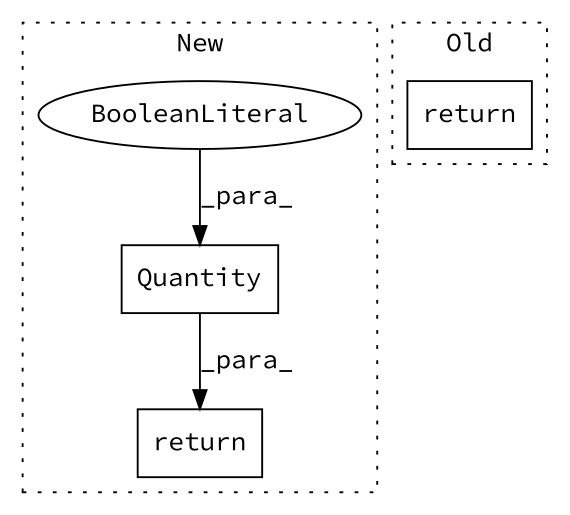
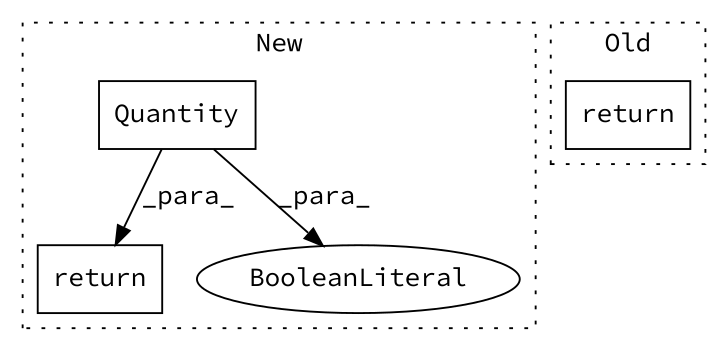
edge "BooleanLiteral" -> "Quantity": reversed
